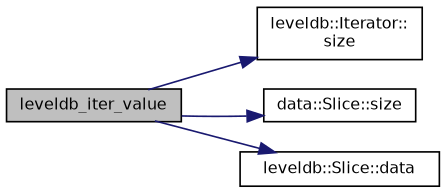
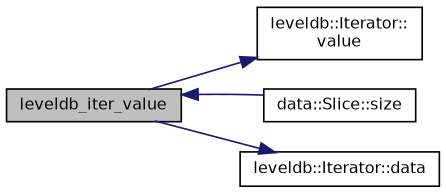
node "leveldb::Iterator:: size": label "leveldb::Iterator:: size" -> "leveldb::Iterator:: value"
edge "leveldb_iter_value" -> "data::Slice::size": reversed
node "leveldb::Slice::data": label "leveldb::Slice::data" -> "leveldb::Iterator::data"
